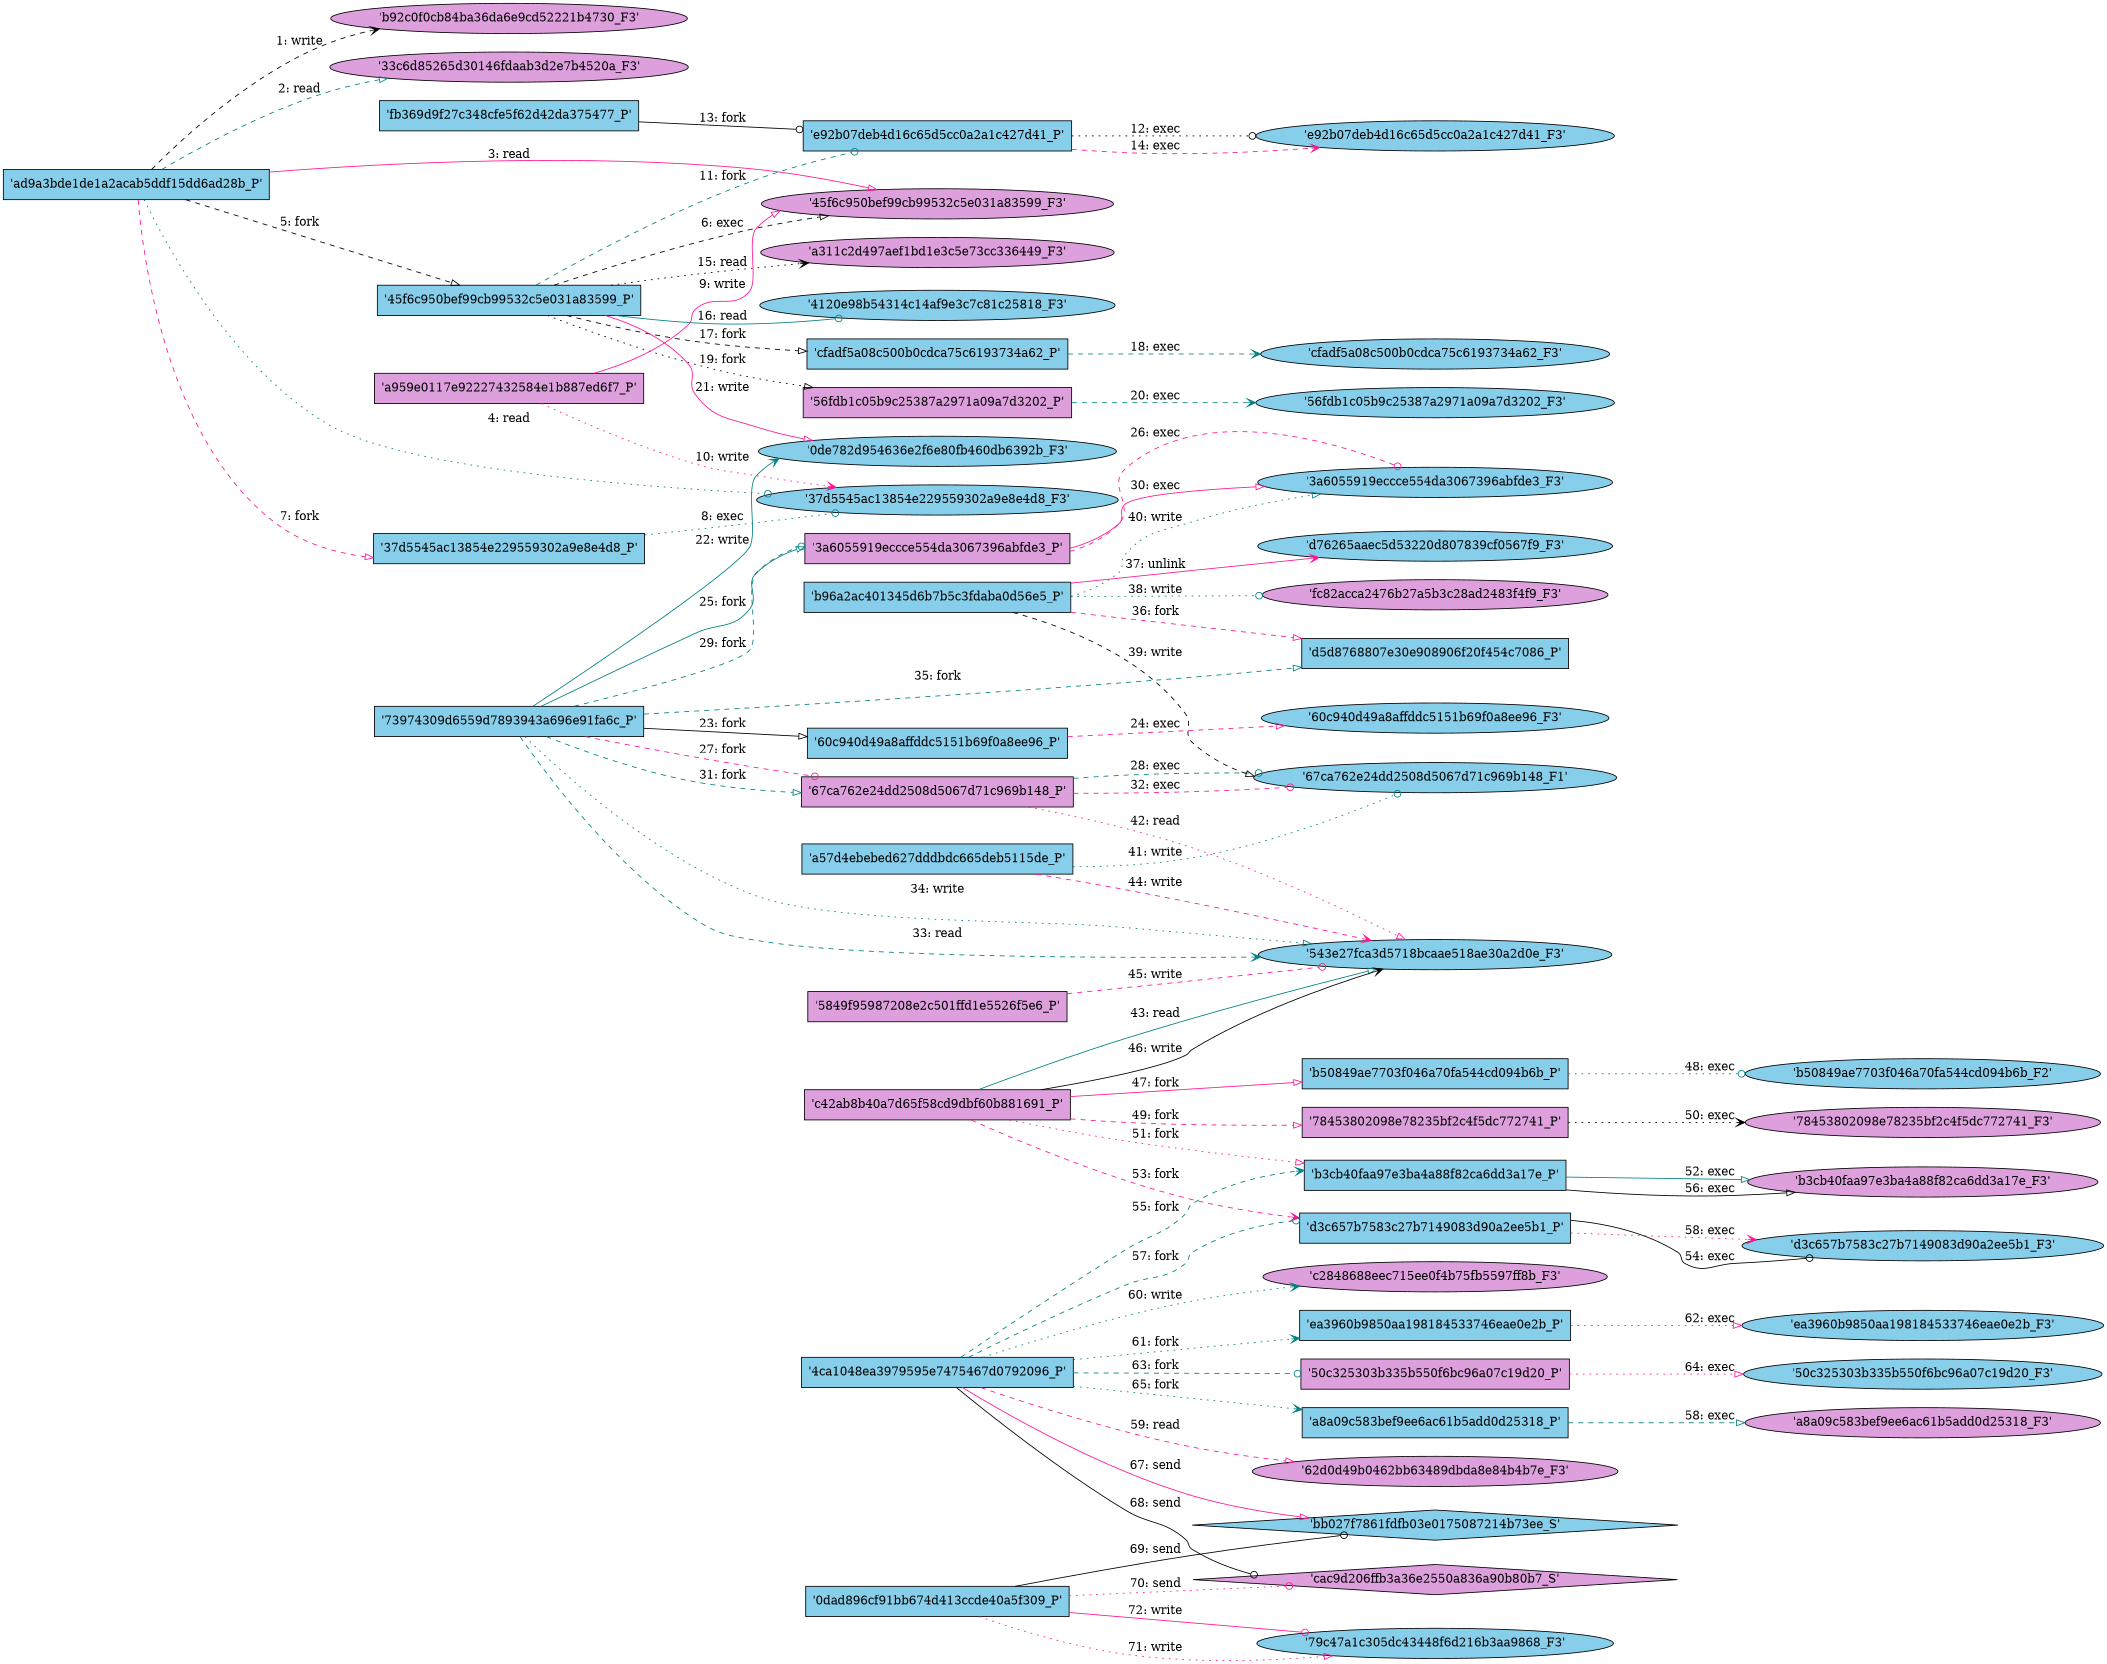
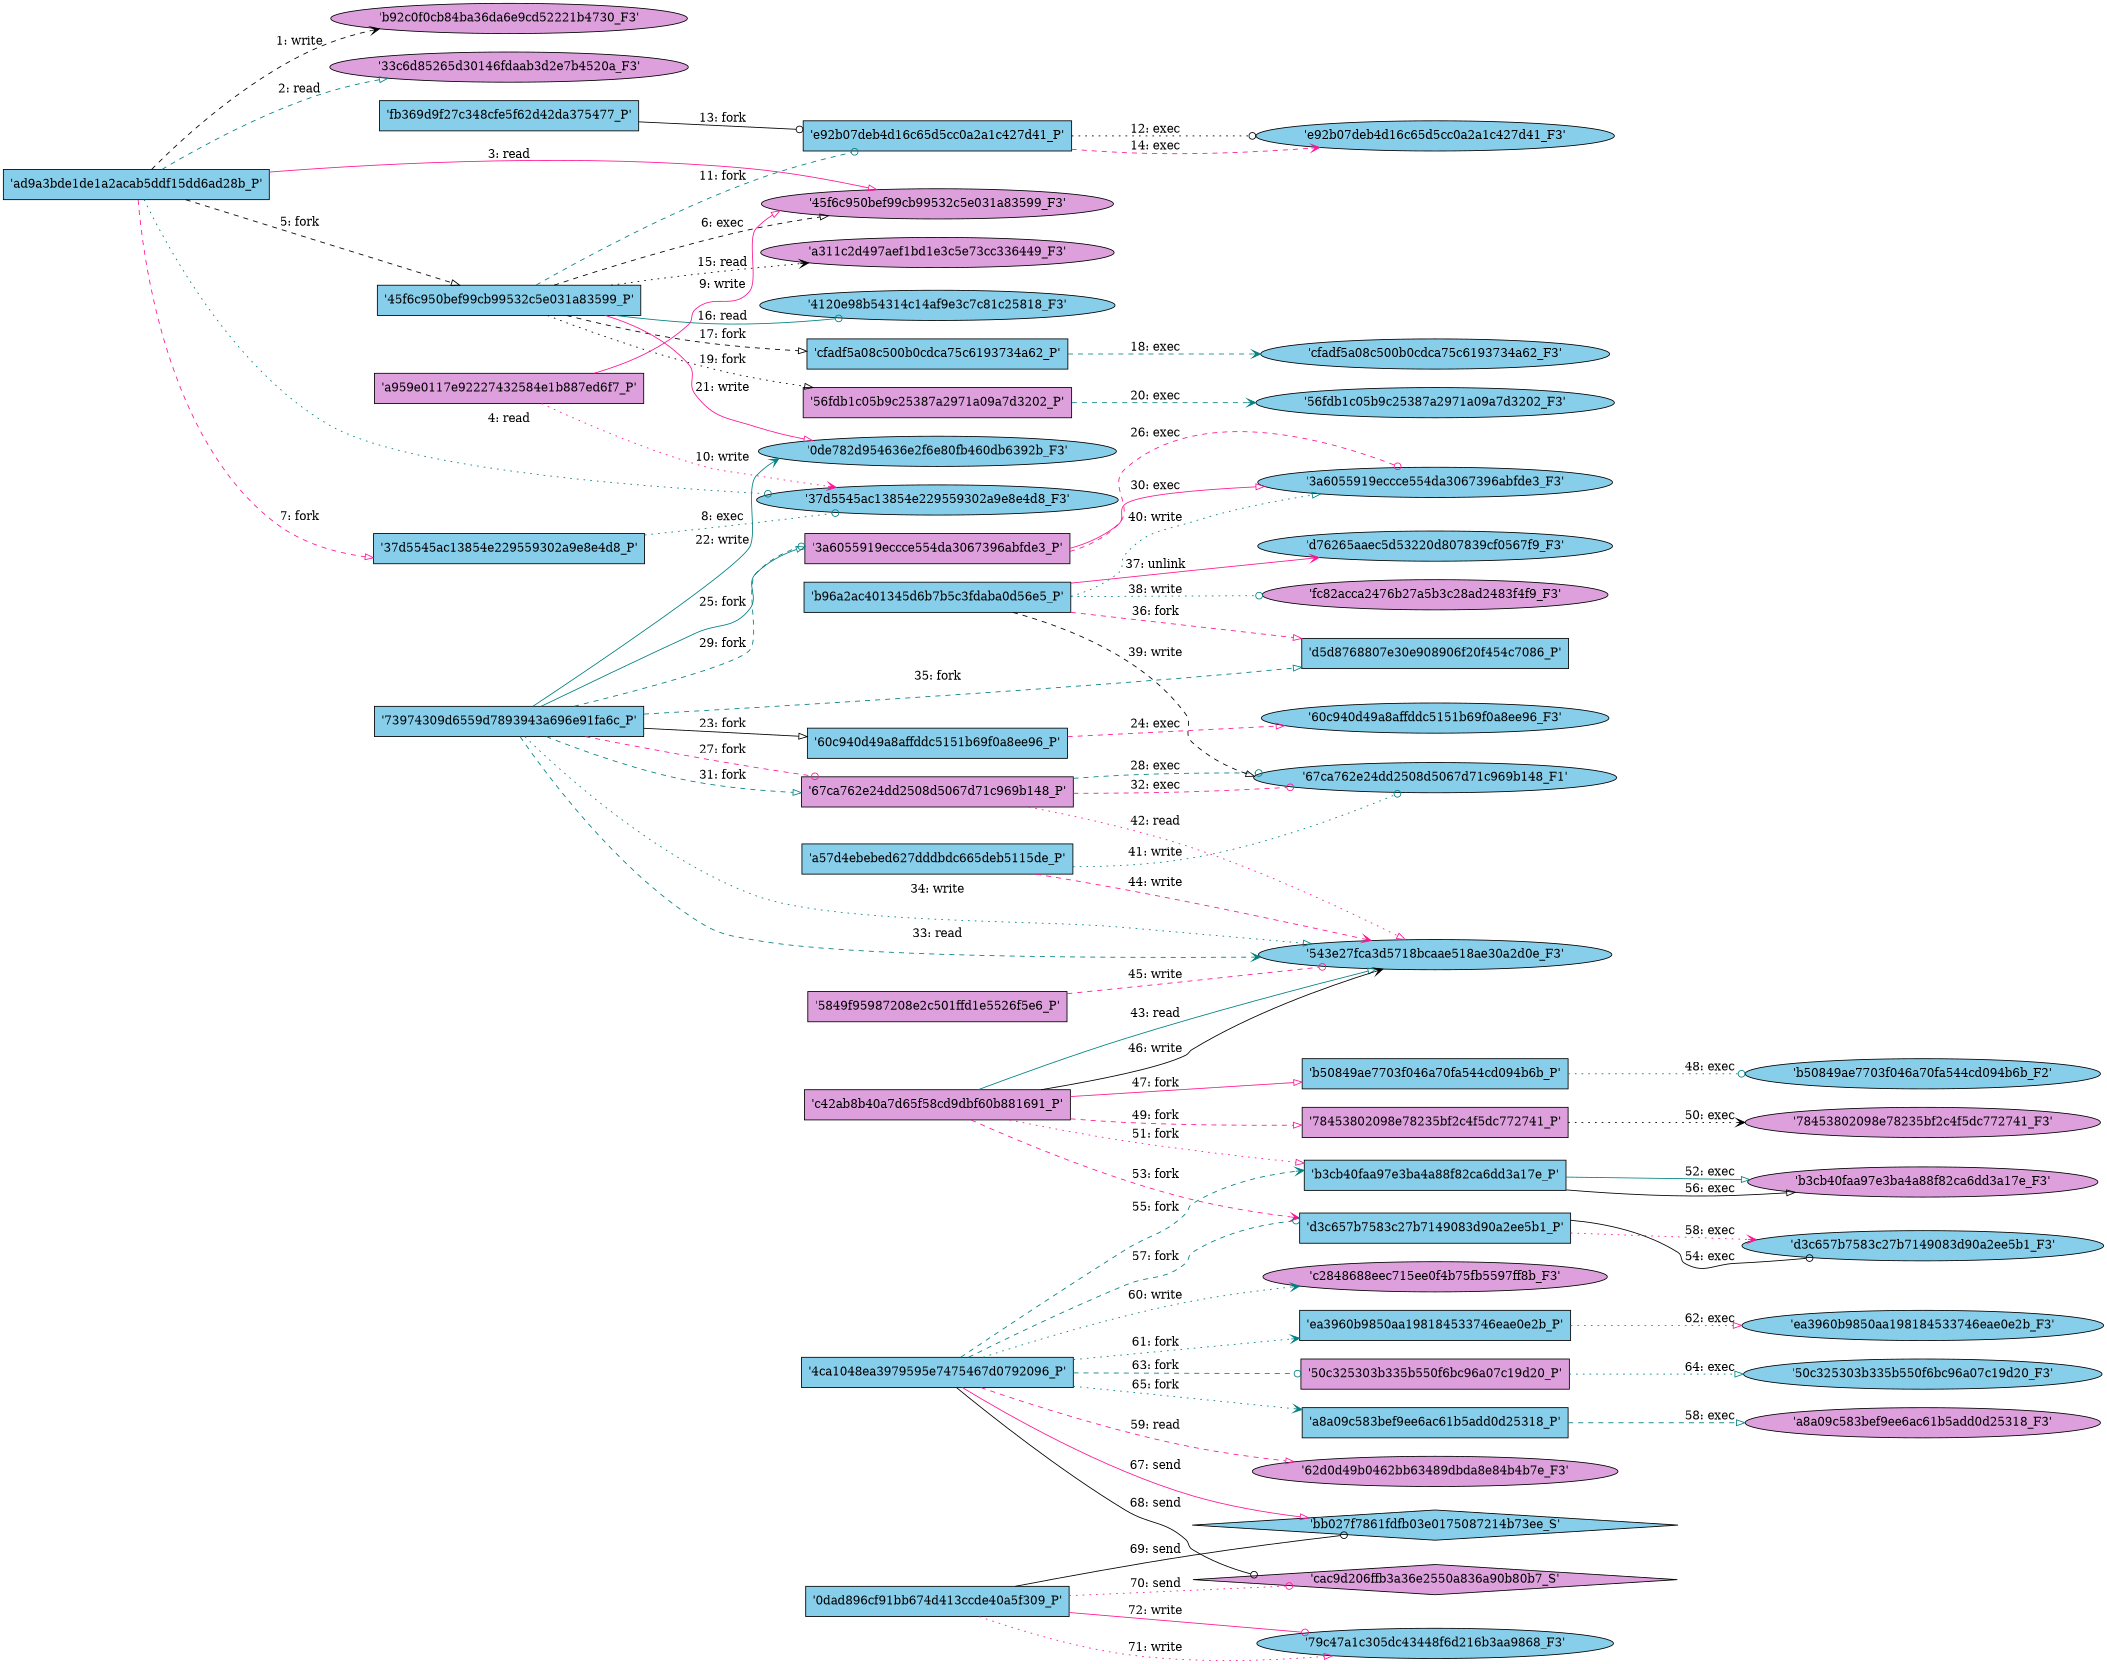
edge "'50c325303b335b550f6bc96a07c19d20_P'" -> "'50c325303b335b550f6bc96a07c19d20_F3'": color deeppink -> teal
